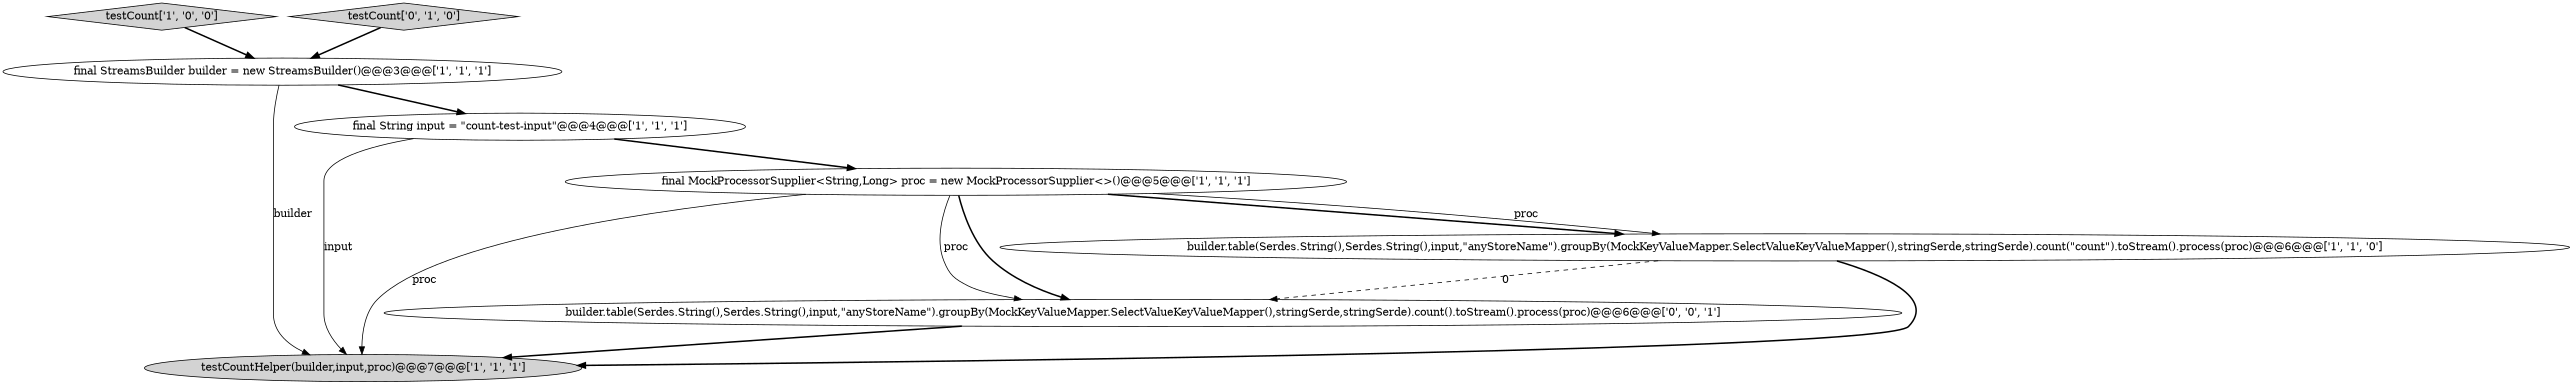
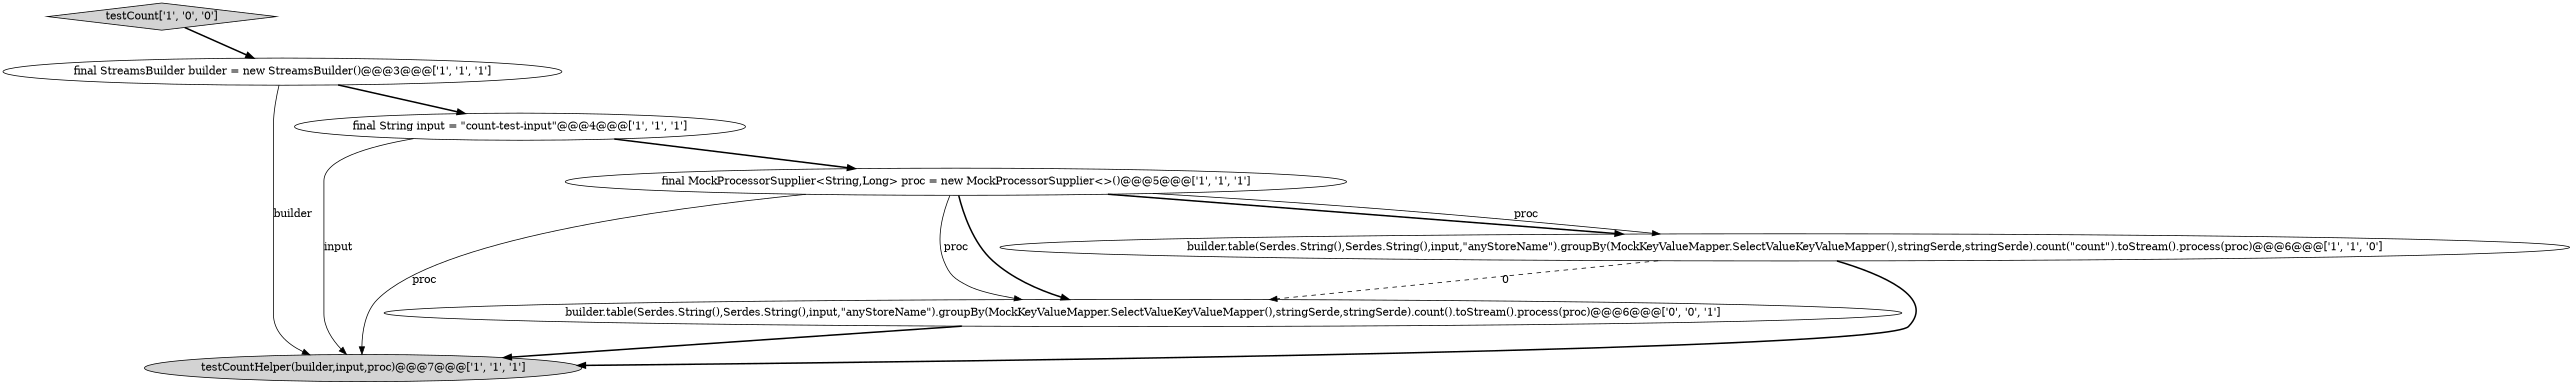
node "testCount['0', '1', '0']": removed
